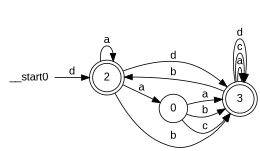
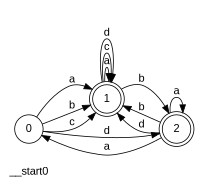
edge "__start0" -> "2": now "0" -> "2"
node "3": label "3" -> "1"
